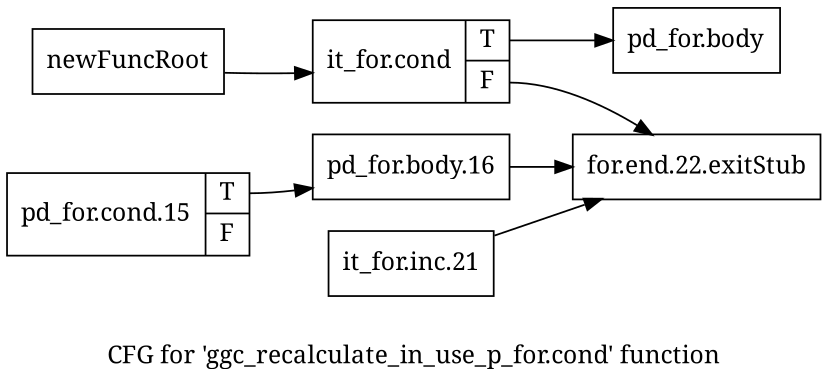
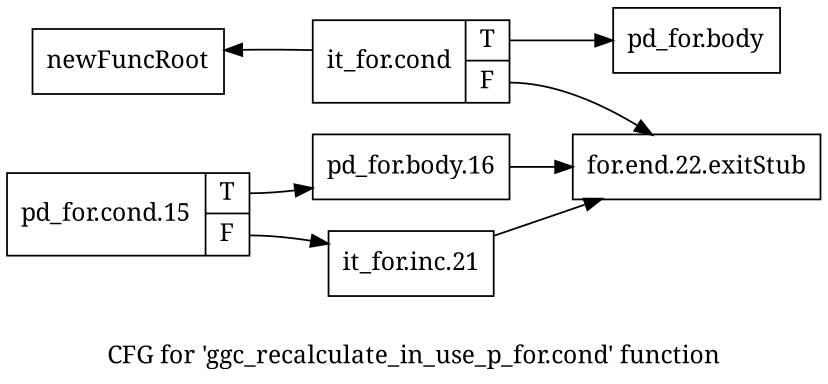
edge "newFuncRoot" -> "it_for.cond": reversed
edge "pd_for.cond.15" -> "it_for.inc.21": added
